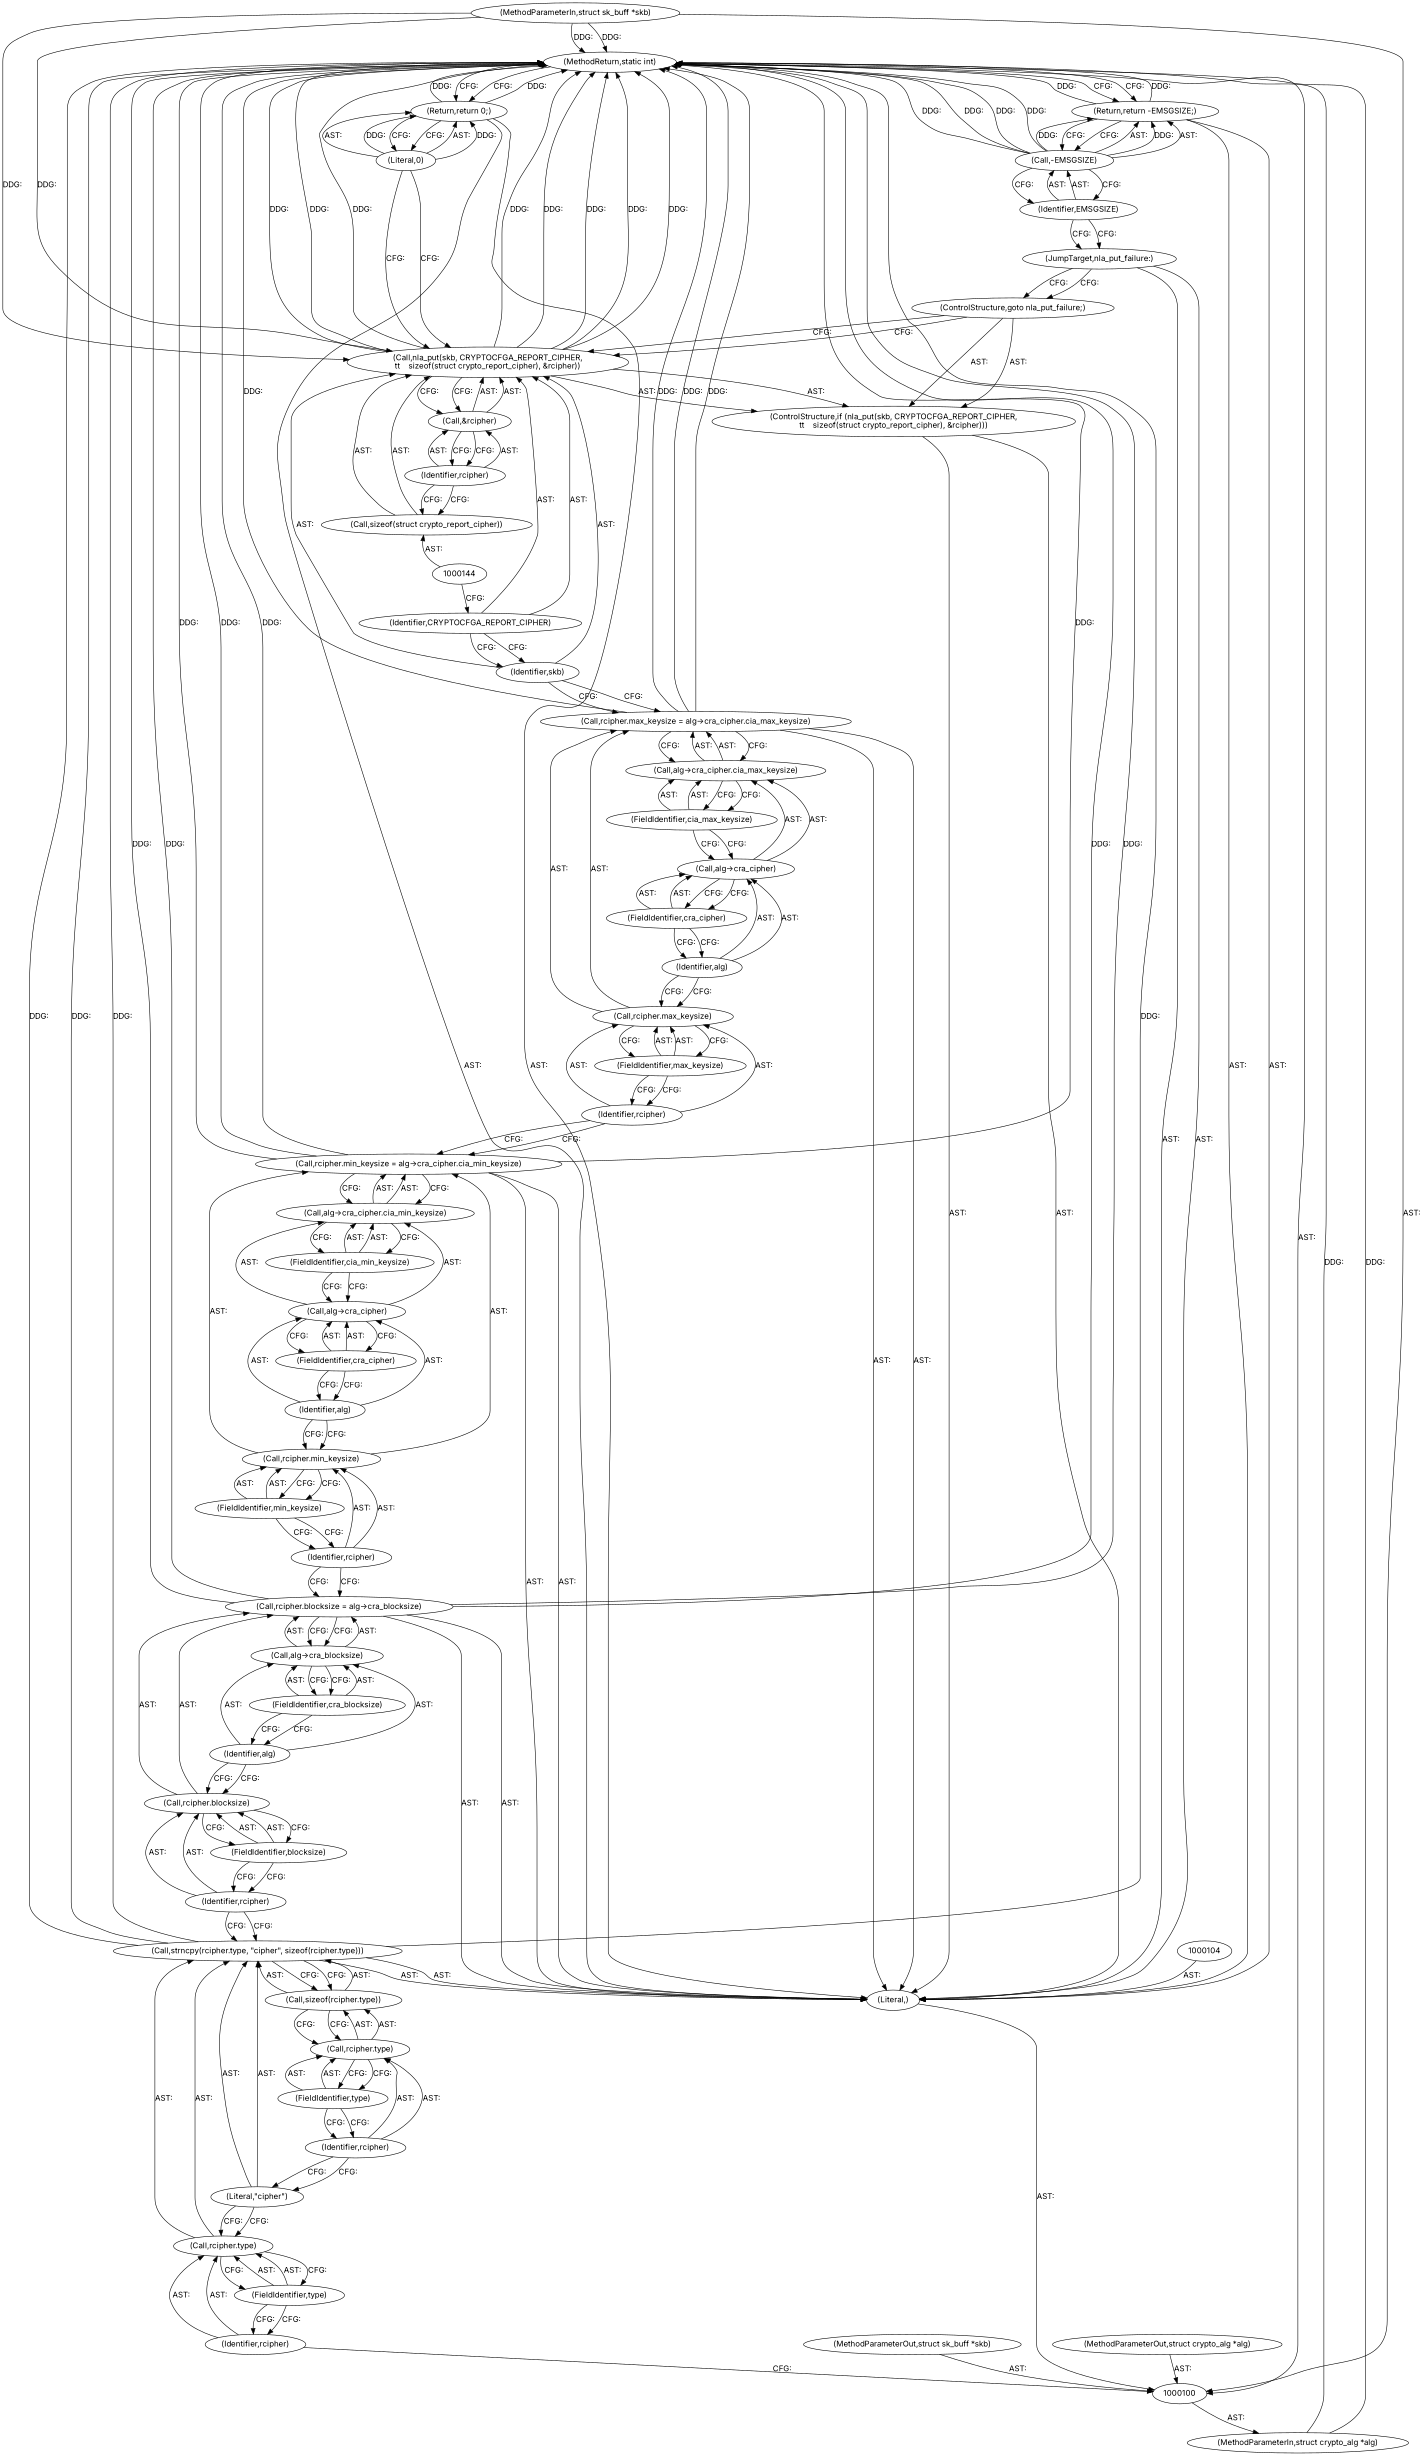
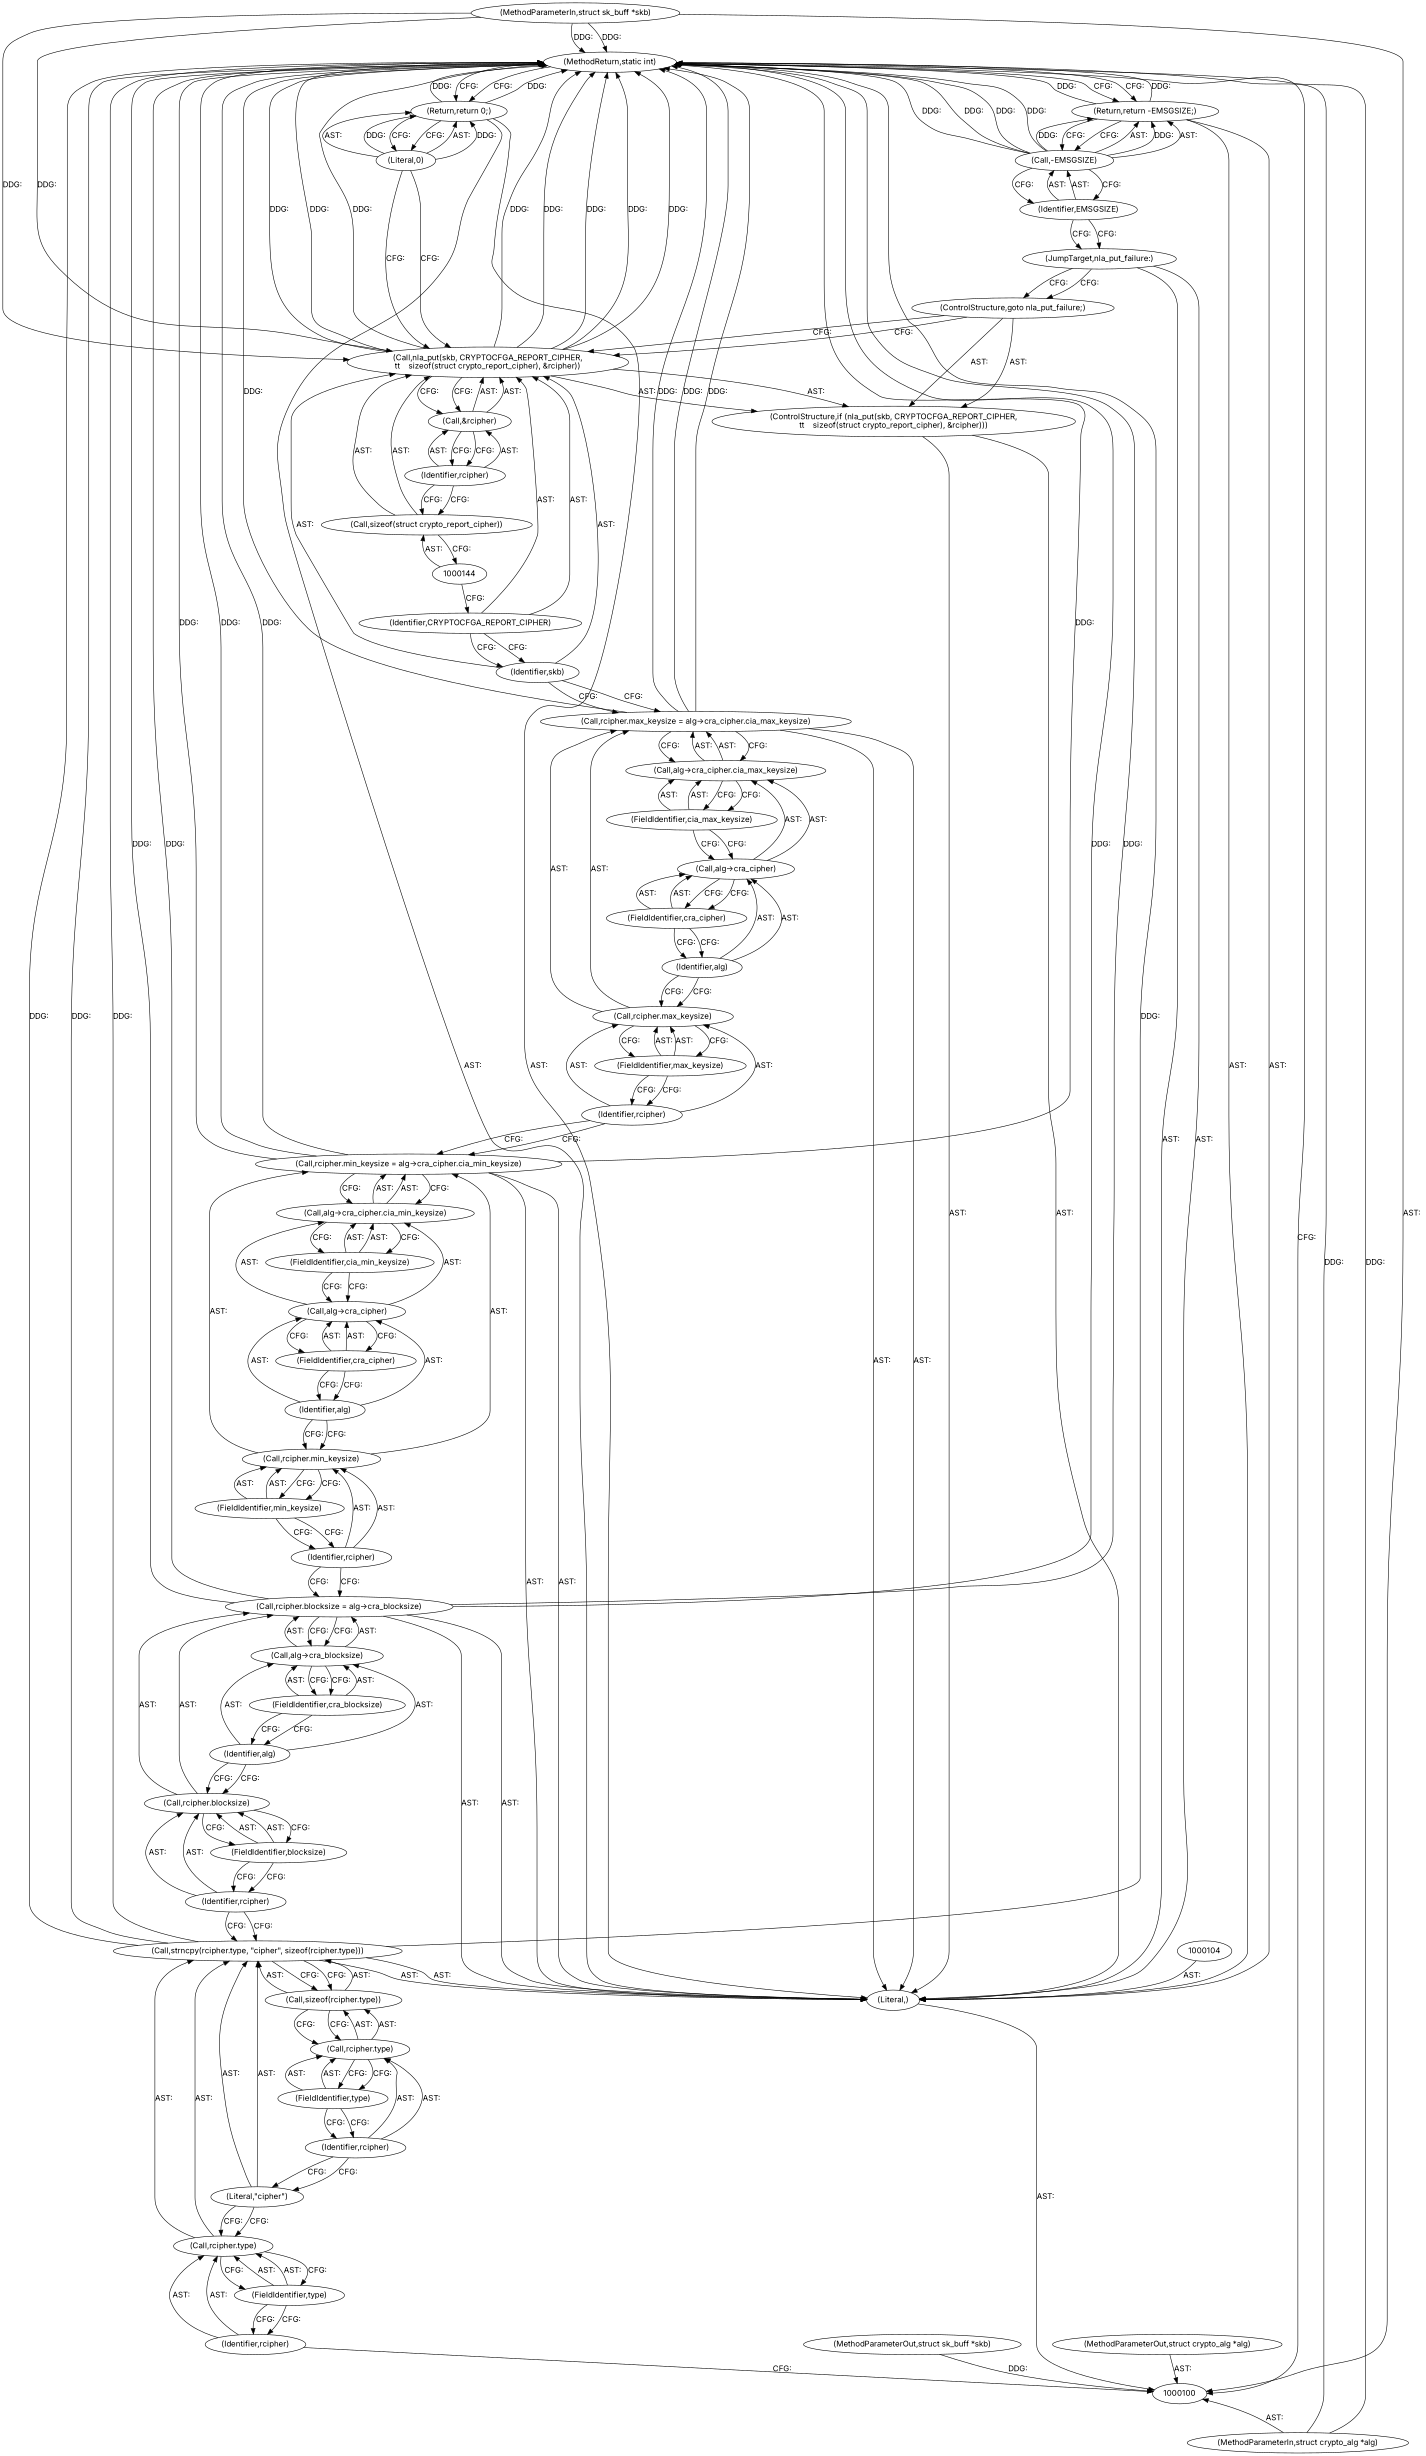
edge "(Call,sizeof(struct crypto_report_cipher))" -> "1000144": added, label "CFG:"
edge "(MethodReturn,static int)" -> "1000100": label "AST: " -> "CFG: "
edge "(MethodParameterOut,struct sk_buff *skb)" -> "1000100": label "AST: " -> "DDG: "
edge "1000100" -> "(MethodParameterIn,struct crypto_alg *alg)": reversed
